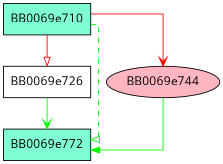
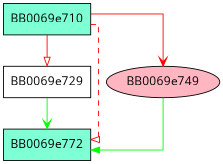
edge "BB0069e710" -> "BB0069e772": color green -> red
node "BB0069e726": label "BB0069e726" -> "BB0069e729"
node "BB0069e744": label "BB0069e744" -> "BB0069e749"
